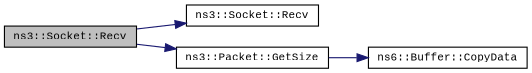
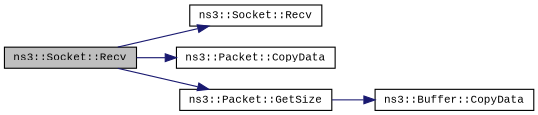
node "ns3::Packet::CopyData": added
node "ns6::Buffer::CopyData": label "ns6::Buffer::CopyData" -> "ns3::Buffer::CopyData"
